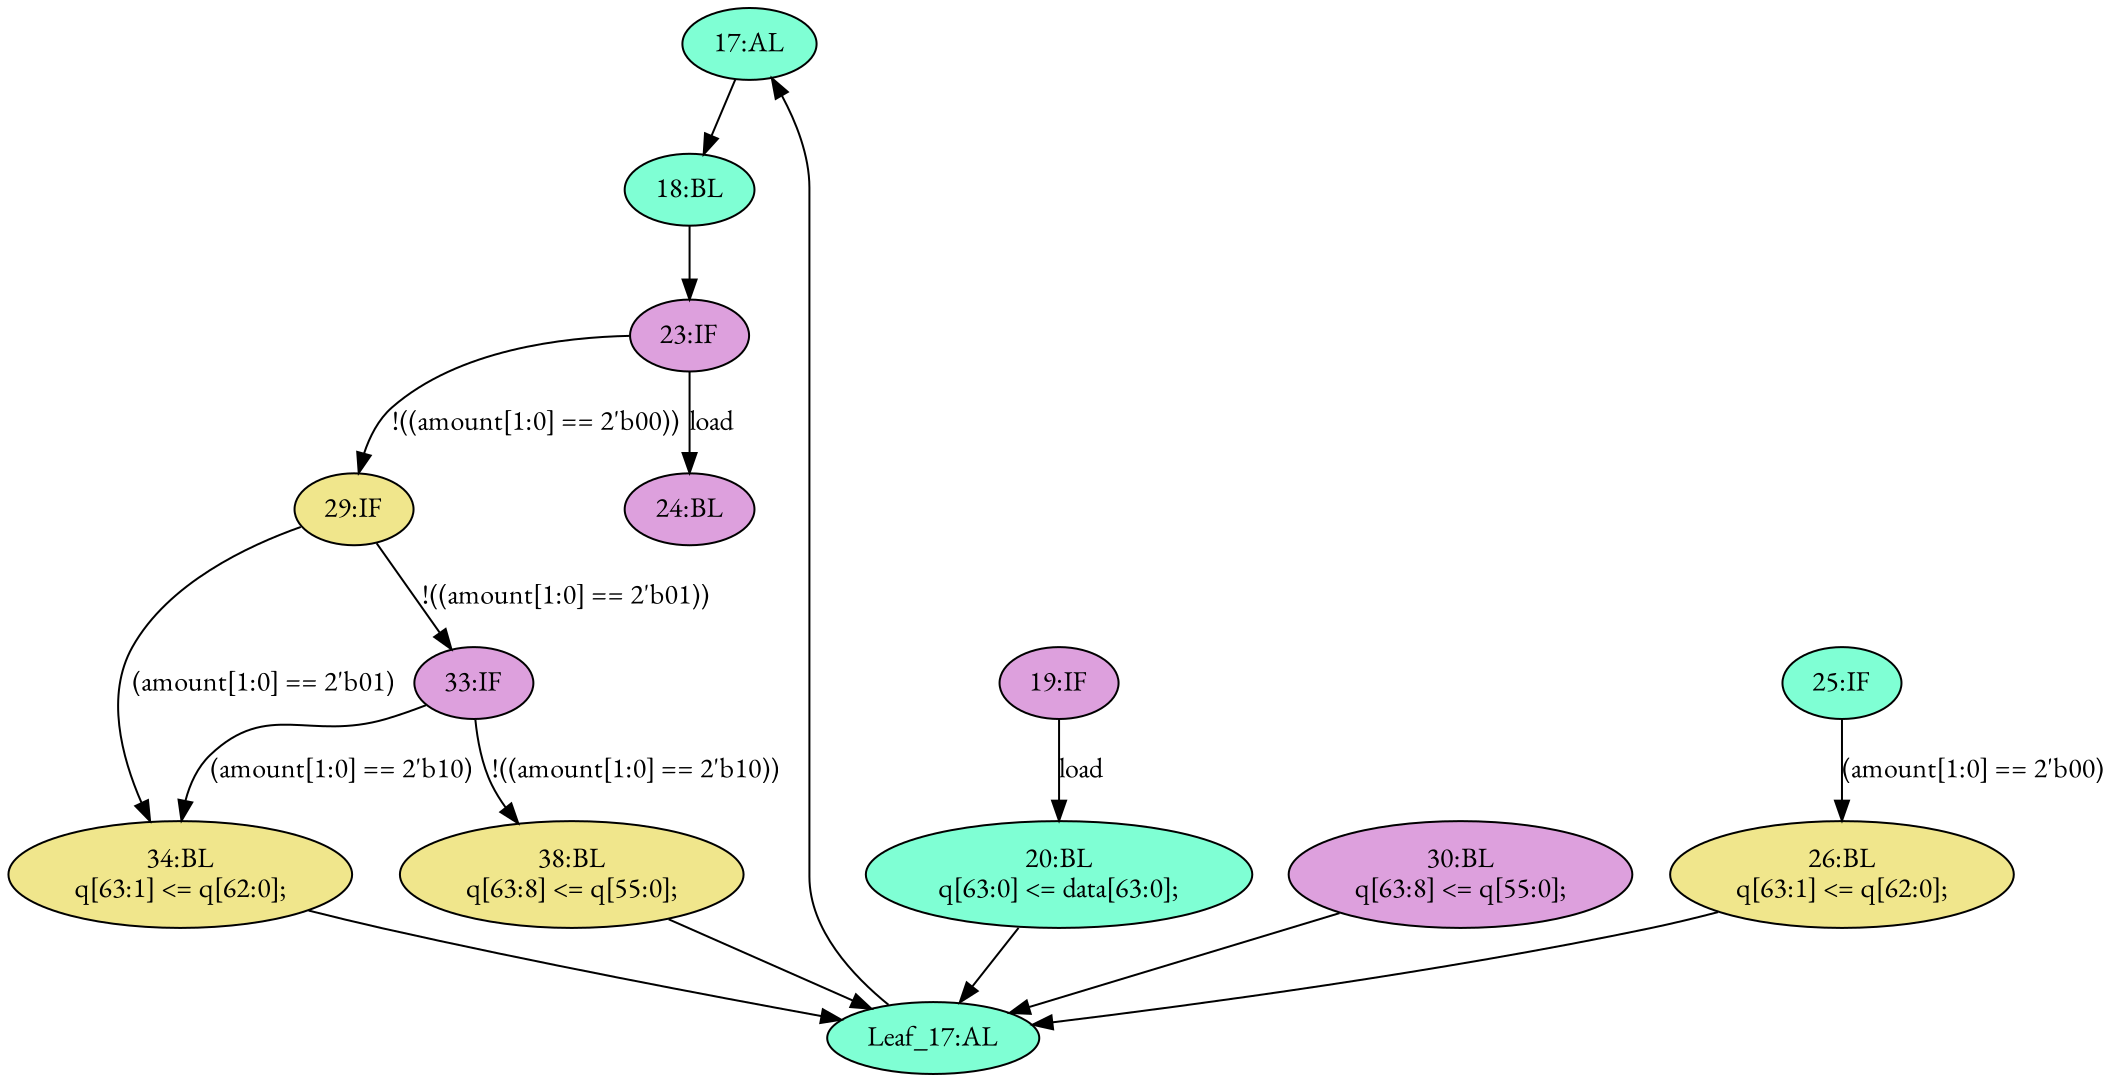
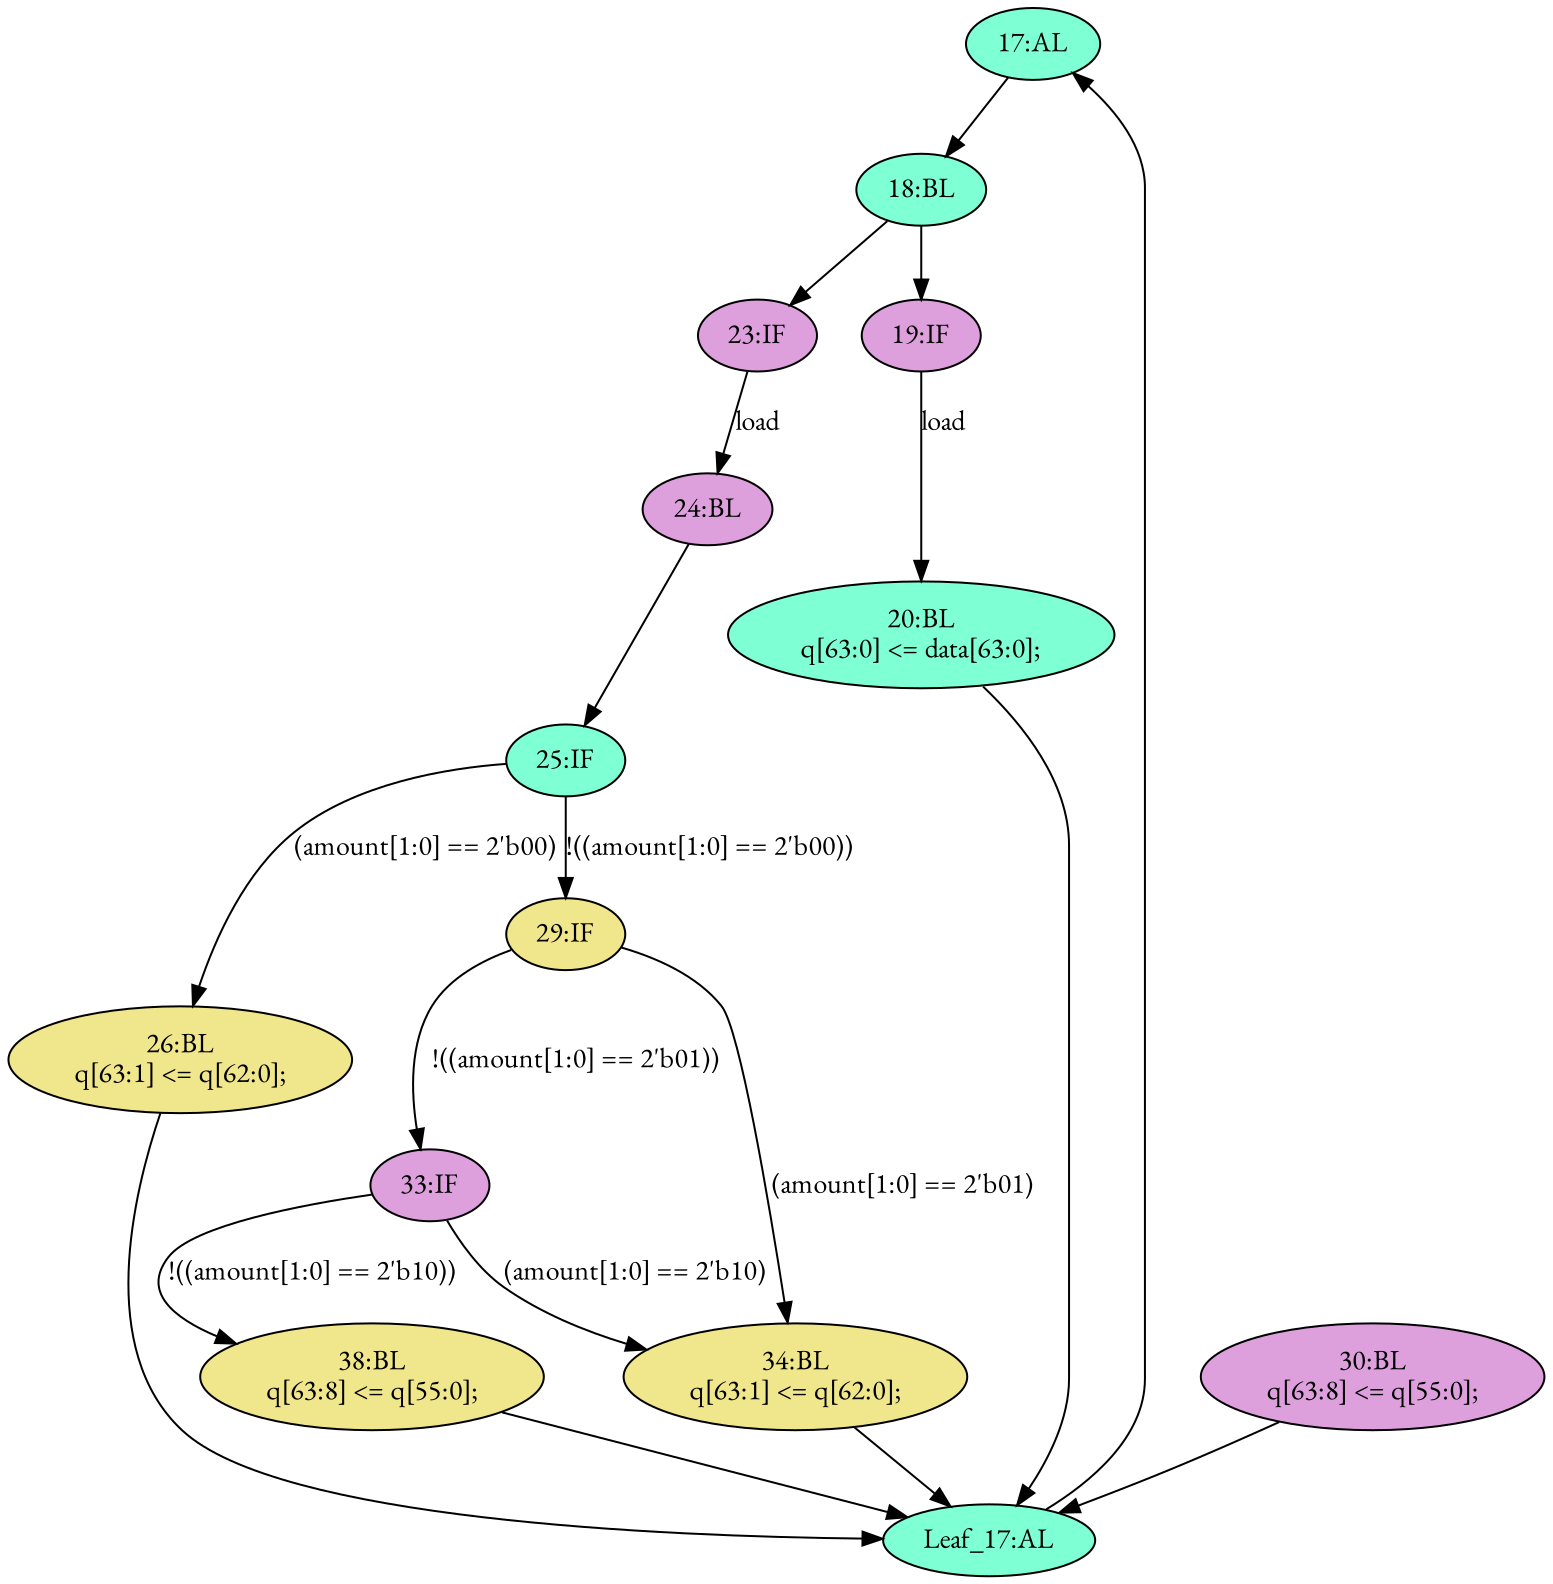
edge "18:BL" -> "19:IF": added
edge "23:IF" -> "29:IF": now "25:IF" -> "29:IF"
edge "24:BL" -> "25:IF": added
